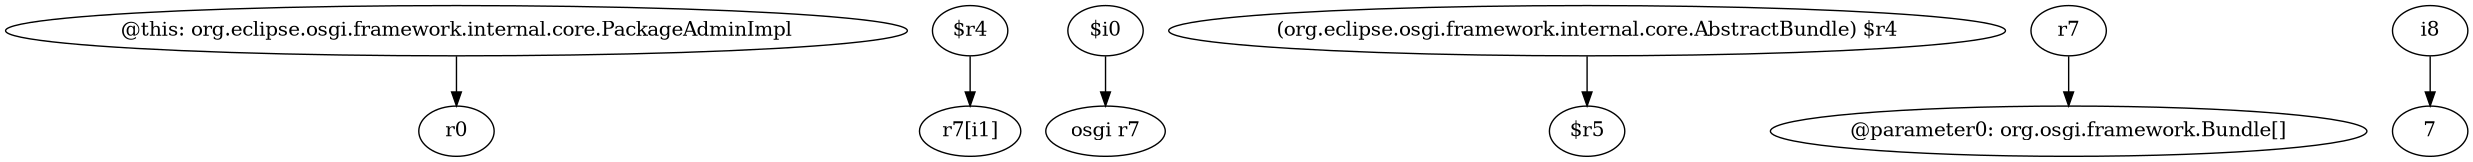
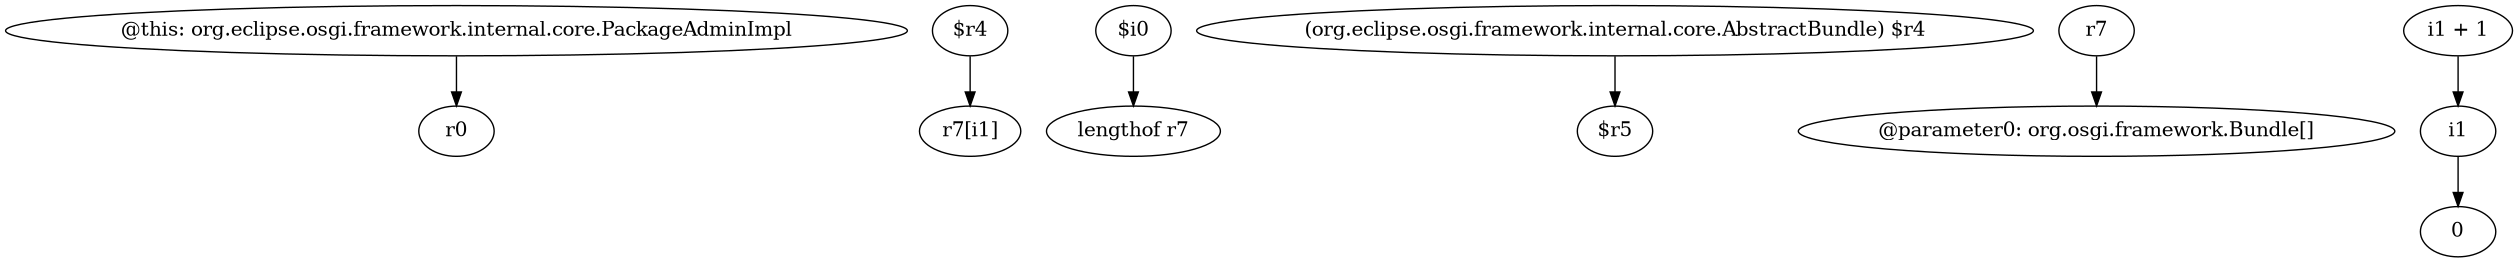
node "i8": label "i8" -> "i1"
node "i1 + 1": added
node "osgi r7": label "osgi r7" -> "lengthof r7"
node "7": label "7" -> "0"
